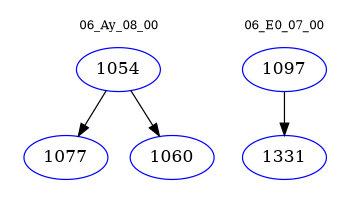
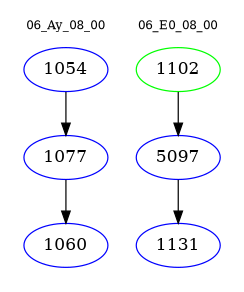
cluster "06_E0_07_00": label "06_E0_07_00" -> "06_E0_08_00"
node "1102": added
node "1097": label "1097" -> "5097"
edge "1054" -> "1060": now "1077" -> "1060"
node "1331": label "1331" -> "1131"
